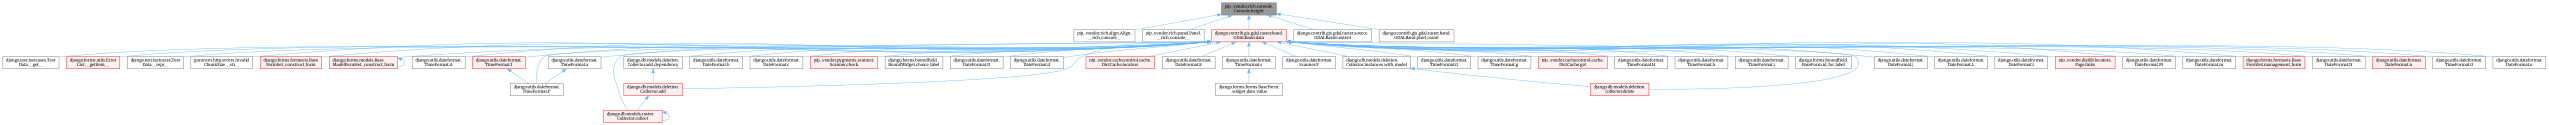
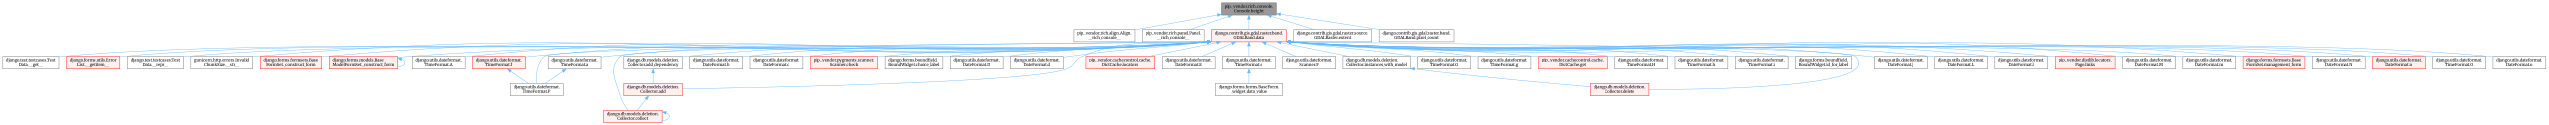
node "django.forms.boundfield. BaseForm.id_for_label": label "django.forms.boundfield. BaseForm.id_for_label" -> "django.forms.boundfield. BoundWidget.id_for_label"
node "django.db.models.raster. Collector.collect": label "django.db.models.raster. Collector.collect" -> "django.db.models.deletion. Collector.collect"
